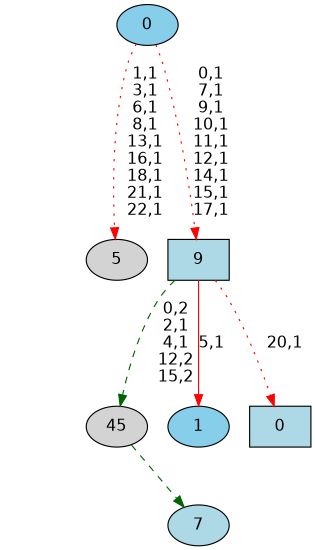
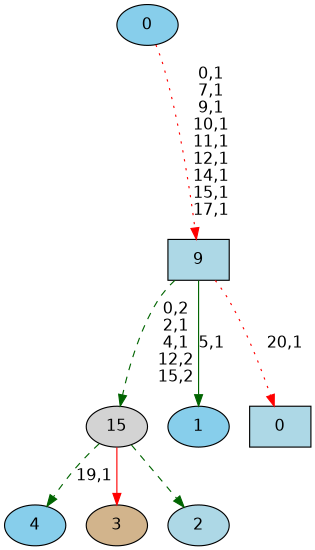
node "5": removed
edge "9" -> "1": color red -> darkgreen
node "45": label "45" -> "15"
node "4": added
node "3": added
node "7": label "7" -> "2"
